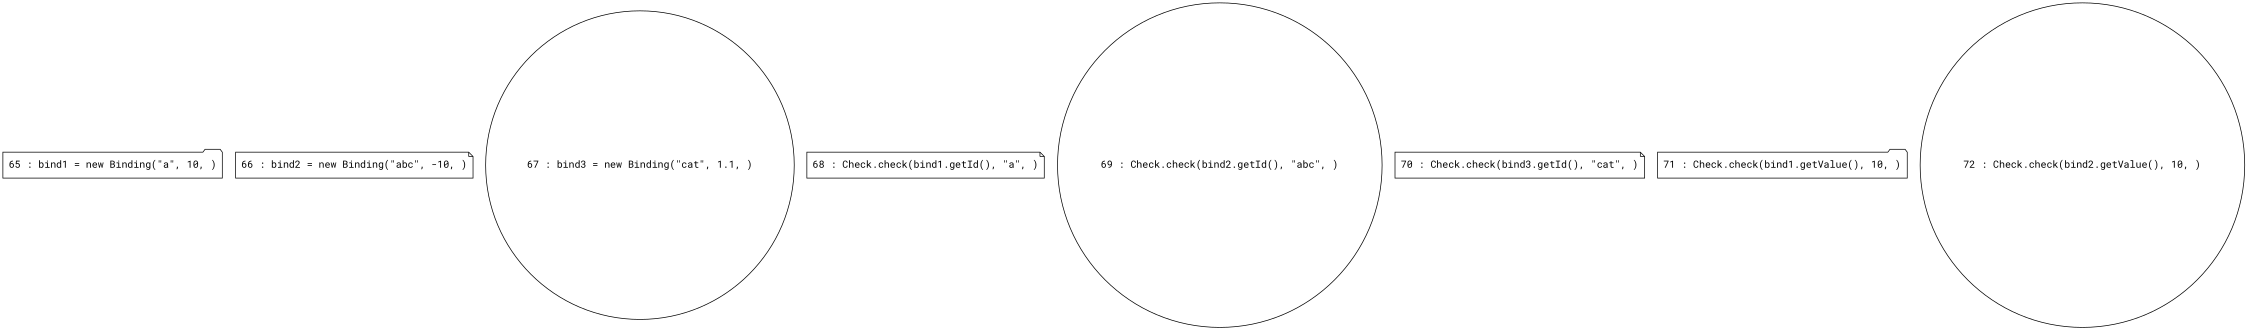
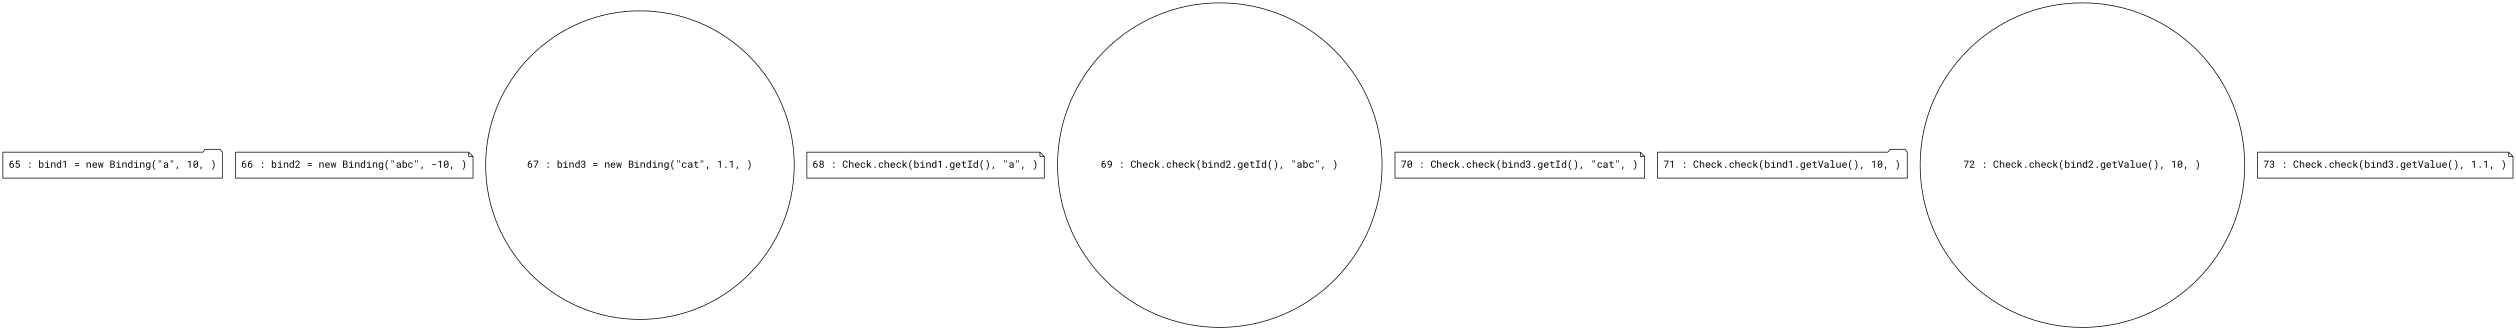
node "73 : Check.check(bind3.getValue(), 1.1, )": added
